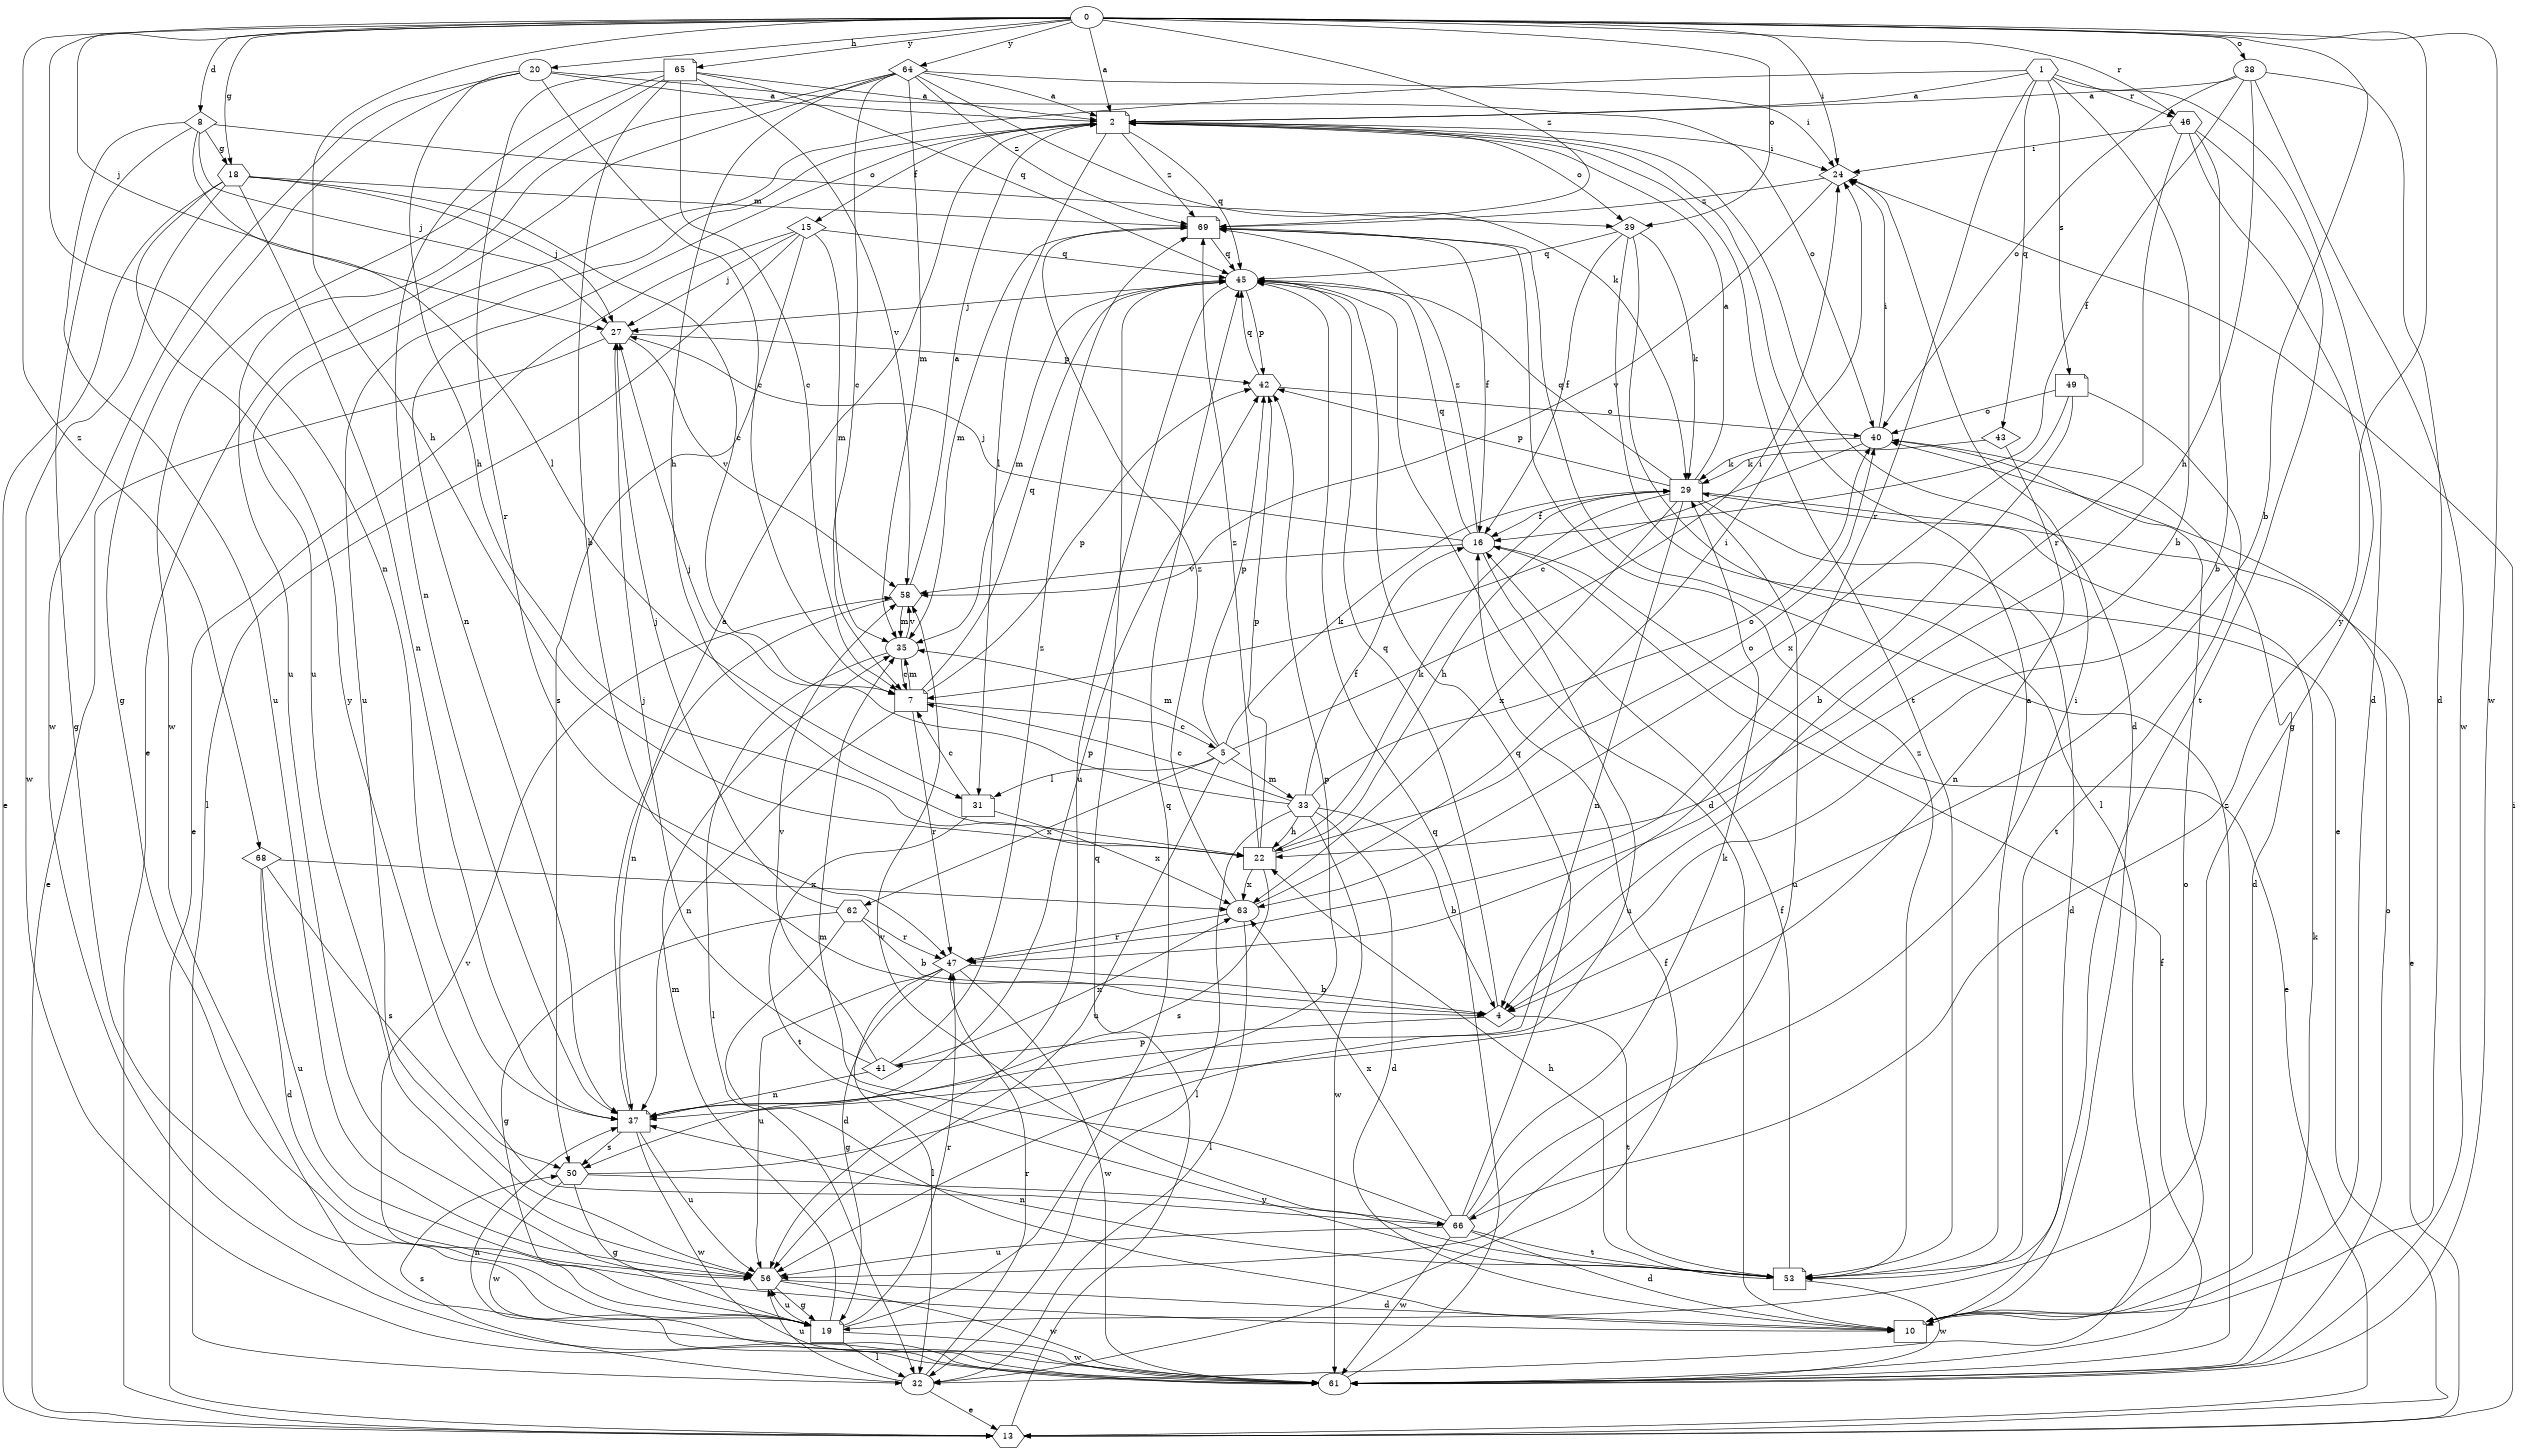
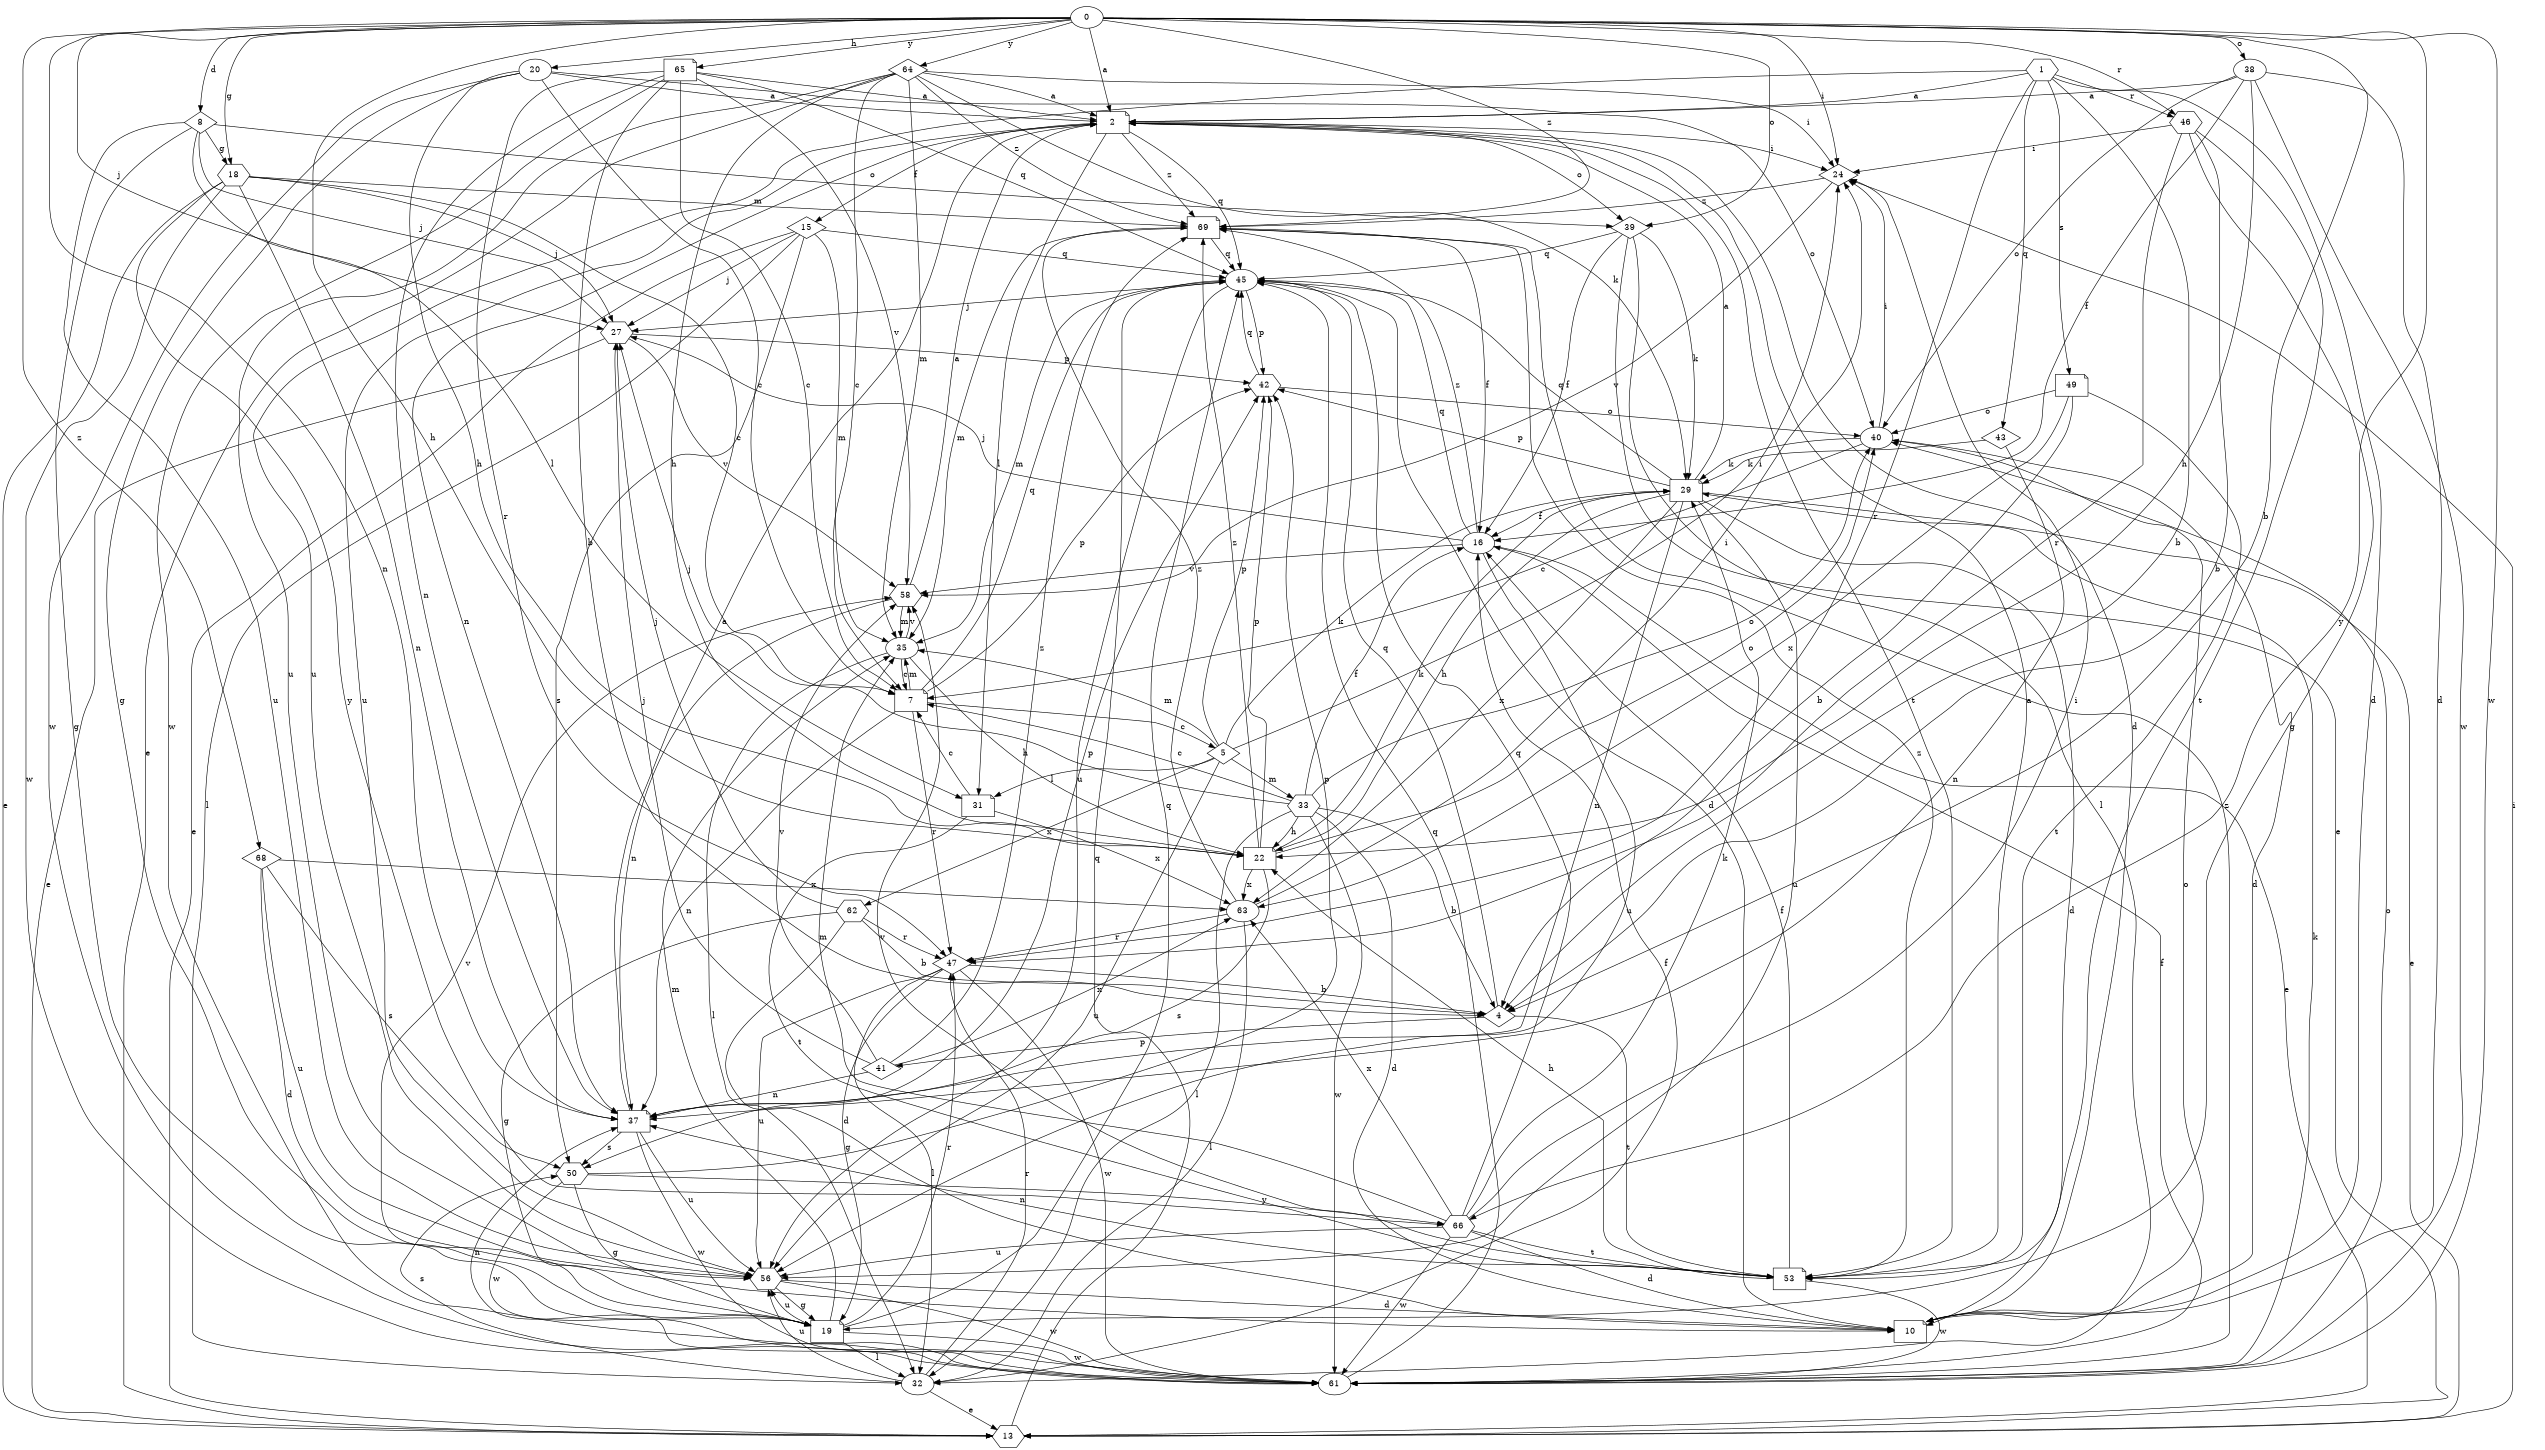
edge "35" -> "22": added, label "h"
